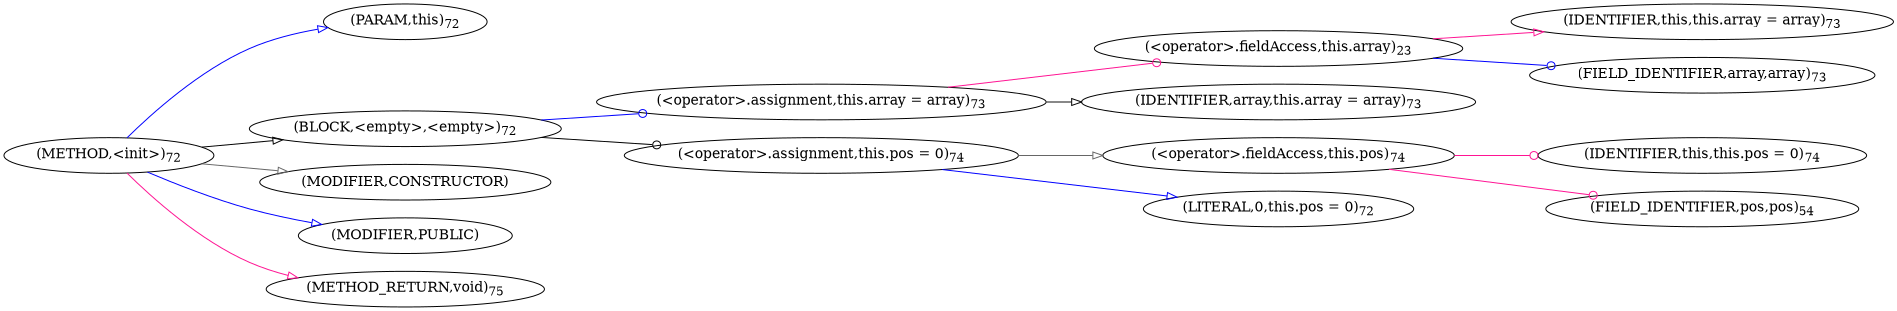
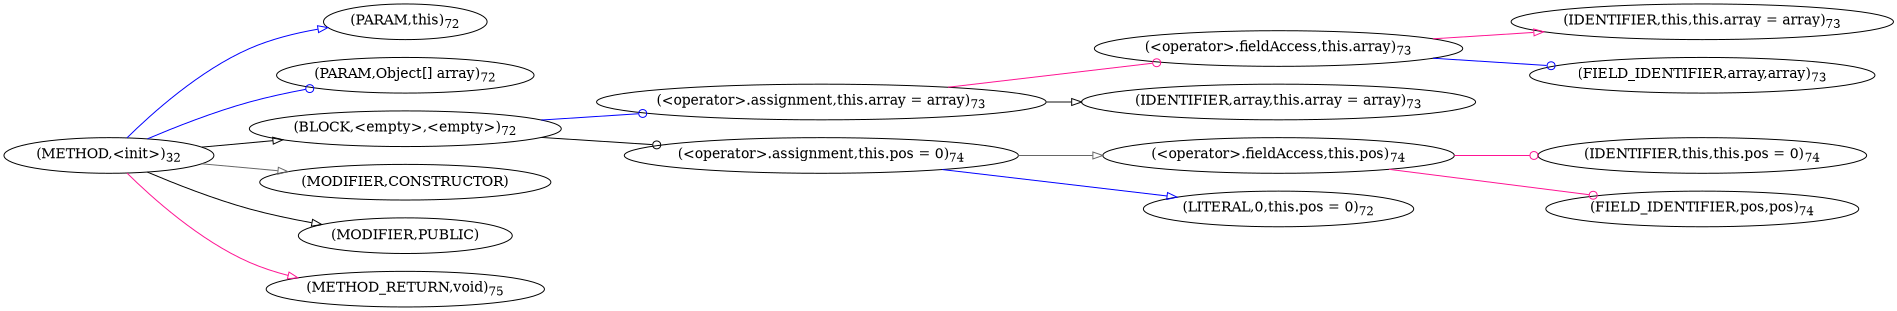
node "(<operator>.fieldAccess,this.array)": text "23" -> "73"
node "(PARAM,Object[] array)": added
node "(METHOD,<init>)": text "72" -> "32"
edge "(METHOD,<init>)" -> "(MODIFIER,PUBLIC)": color blue -> black
node "(FIELD_IDENTIFIER,pos,pos)": text "54" -> "74"
